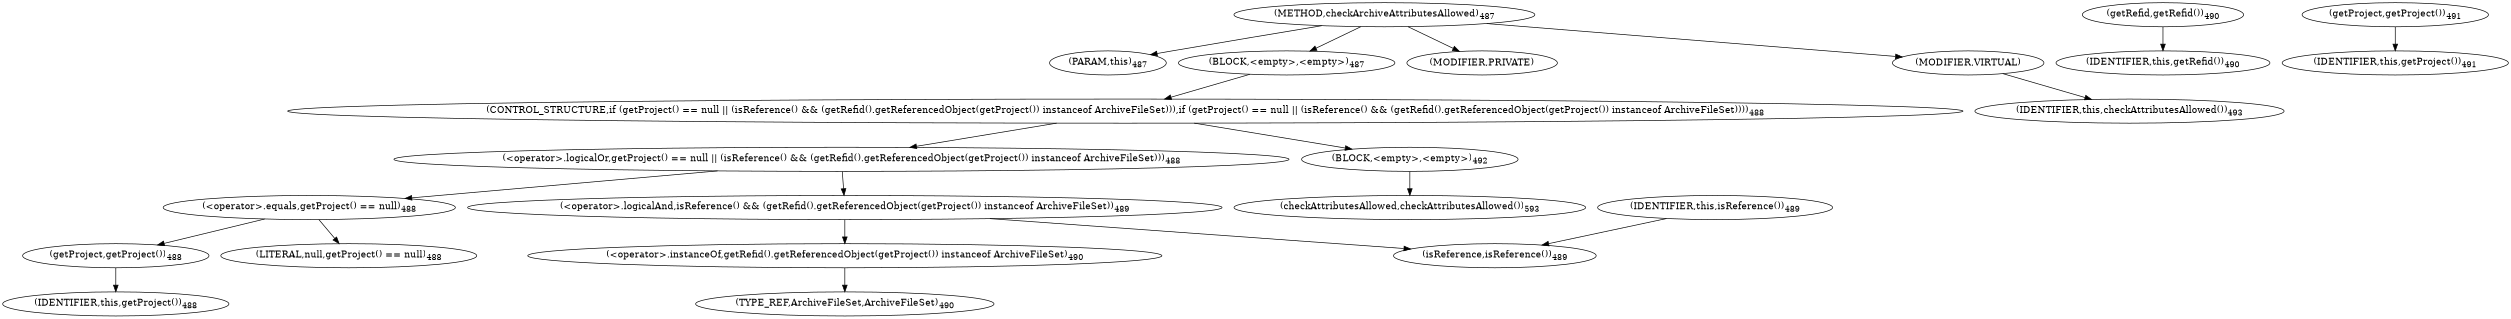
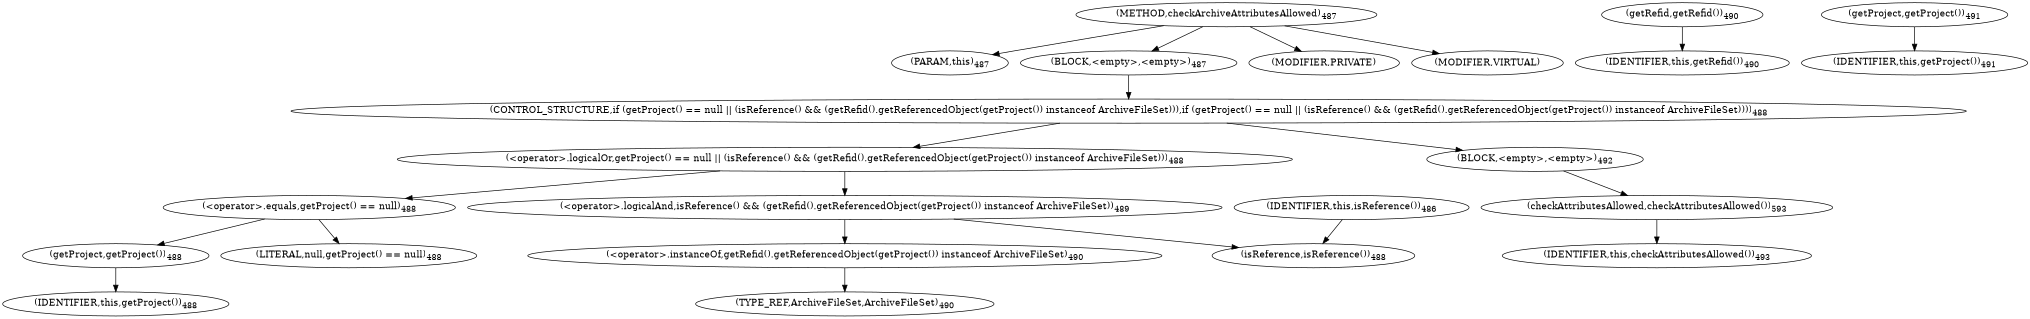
edge "(MODIFIER,VIRTUAL)" -> "(IDENTIFIER,this,checkAttributesAllowed())": now "(checkAttributesAllowed,checkAttributesAllowed())" -> "(IDENTIFIER,this,checkAttributesAllowed())"
node "(IDENTIFIER,this,isReference())": text "489" -> "486"
node "(isReference,isReference())": text "489" -> "488"
